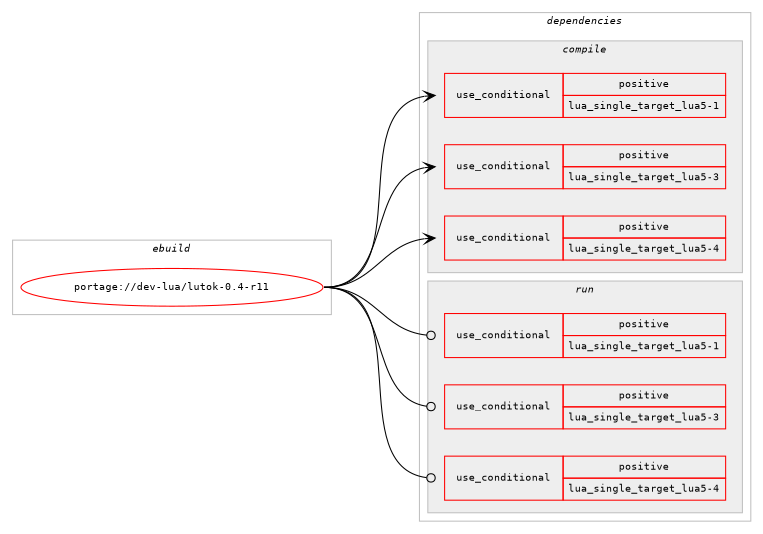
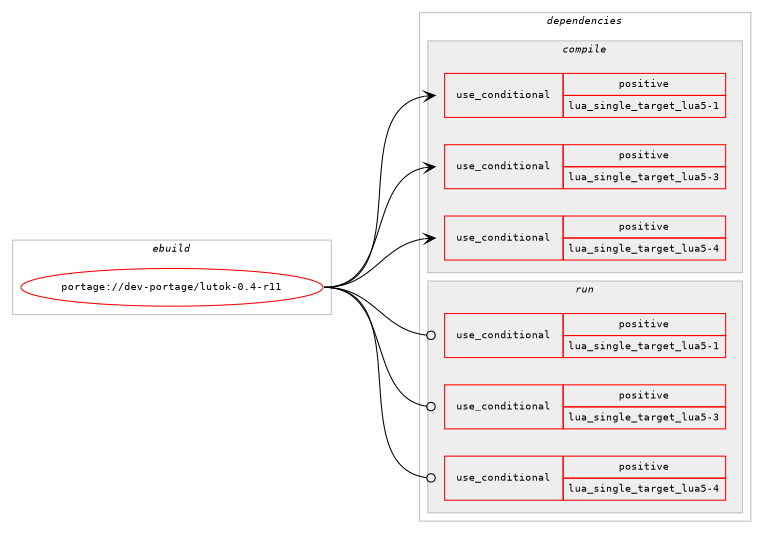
node "portage://dev-lua/lutok-0.4-r11": label "portage://dev-lua/lutok-0.4-r11" -> "portage://dev-portage/lutok-0.4-r11"
